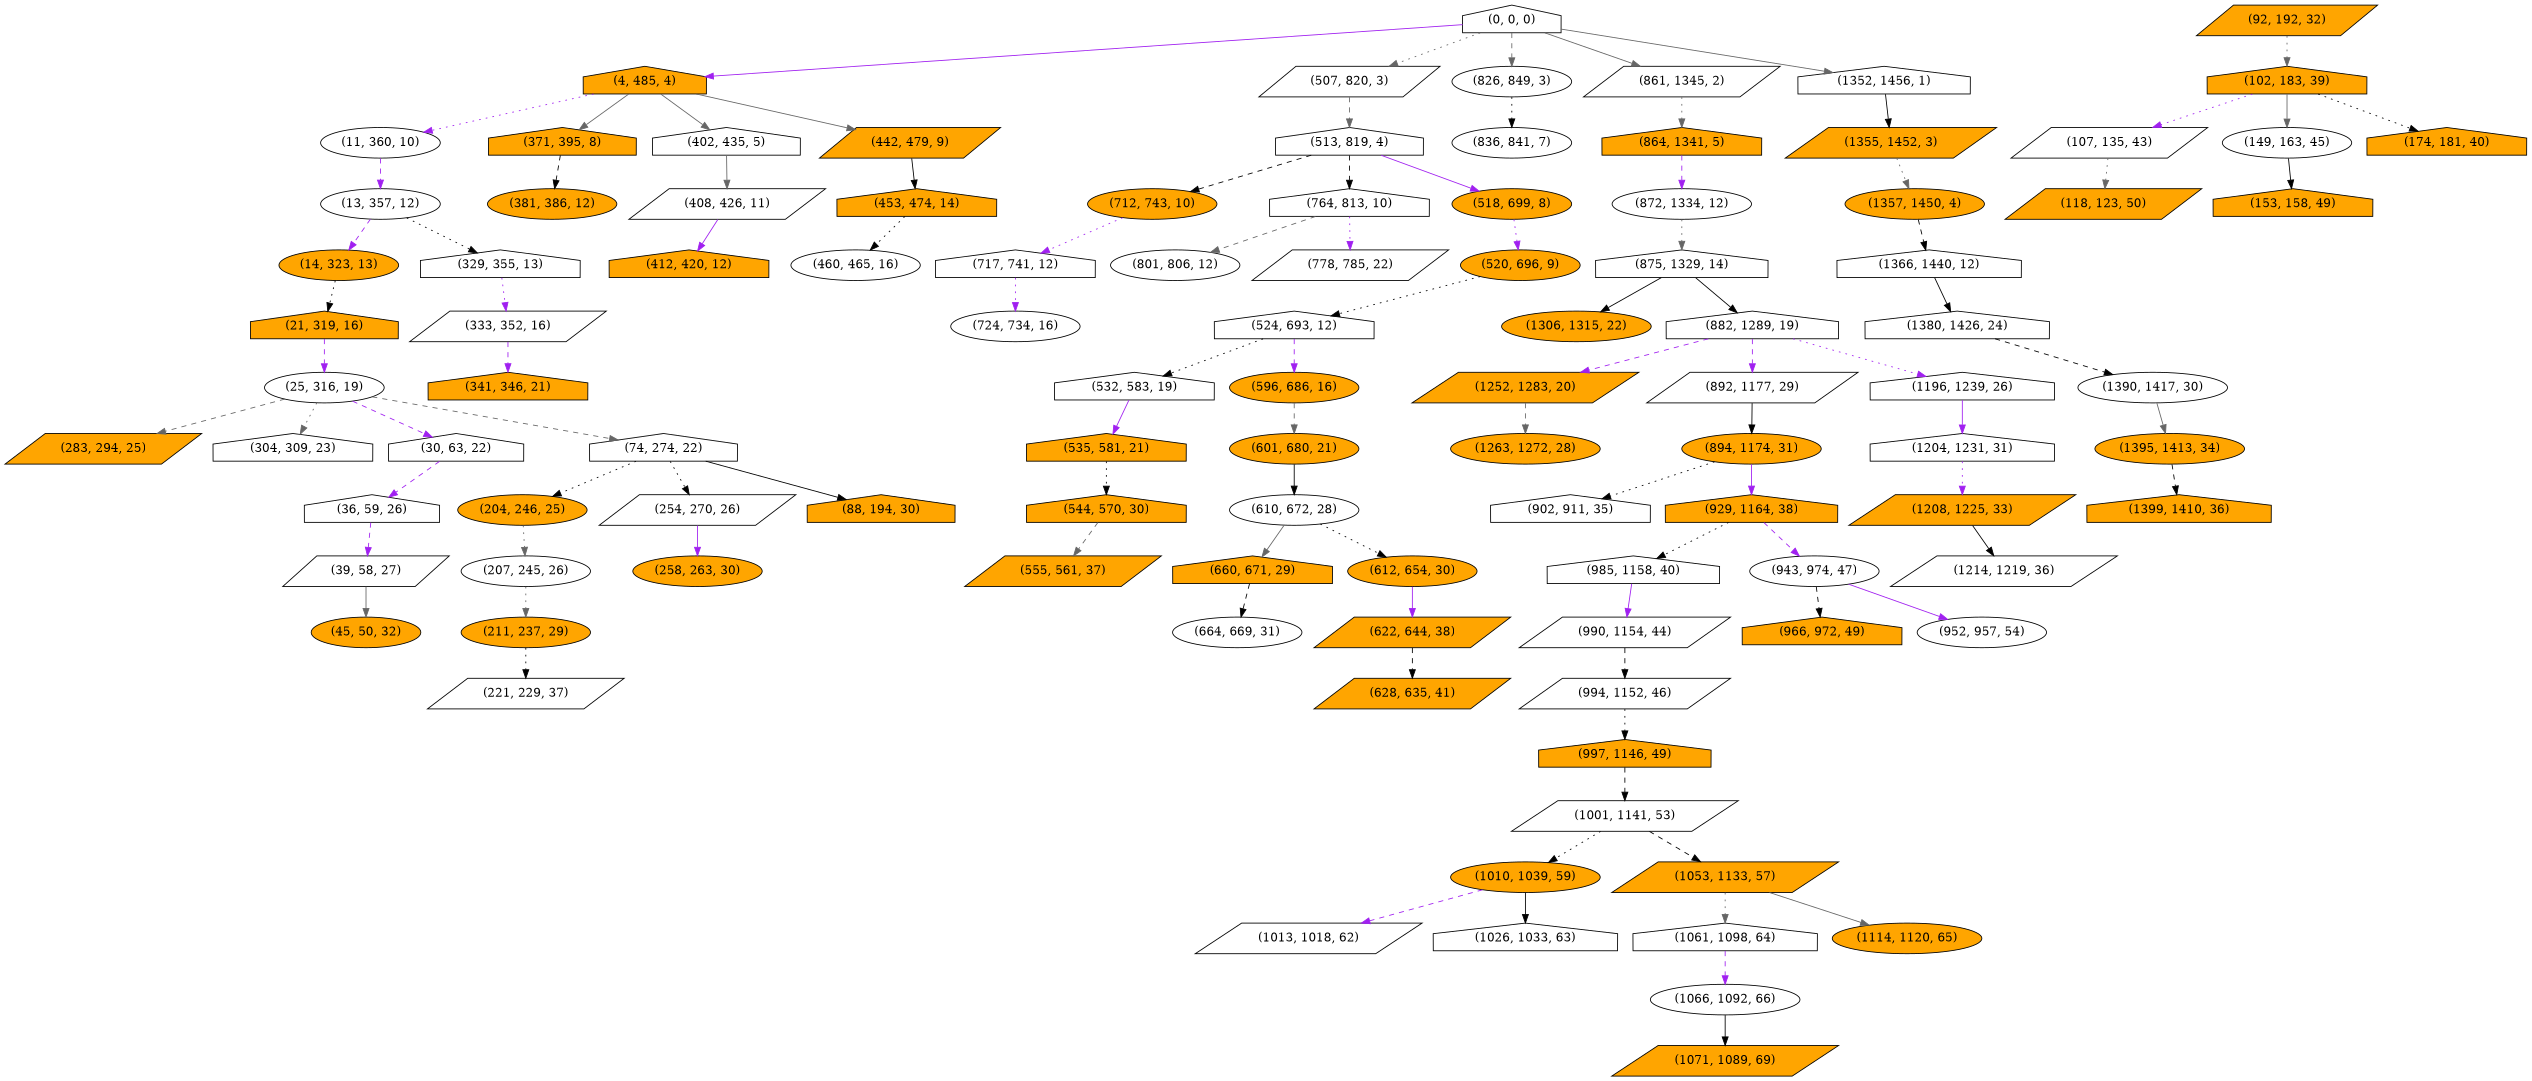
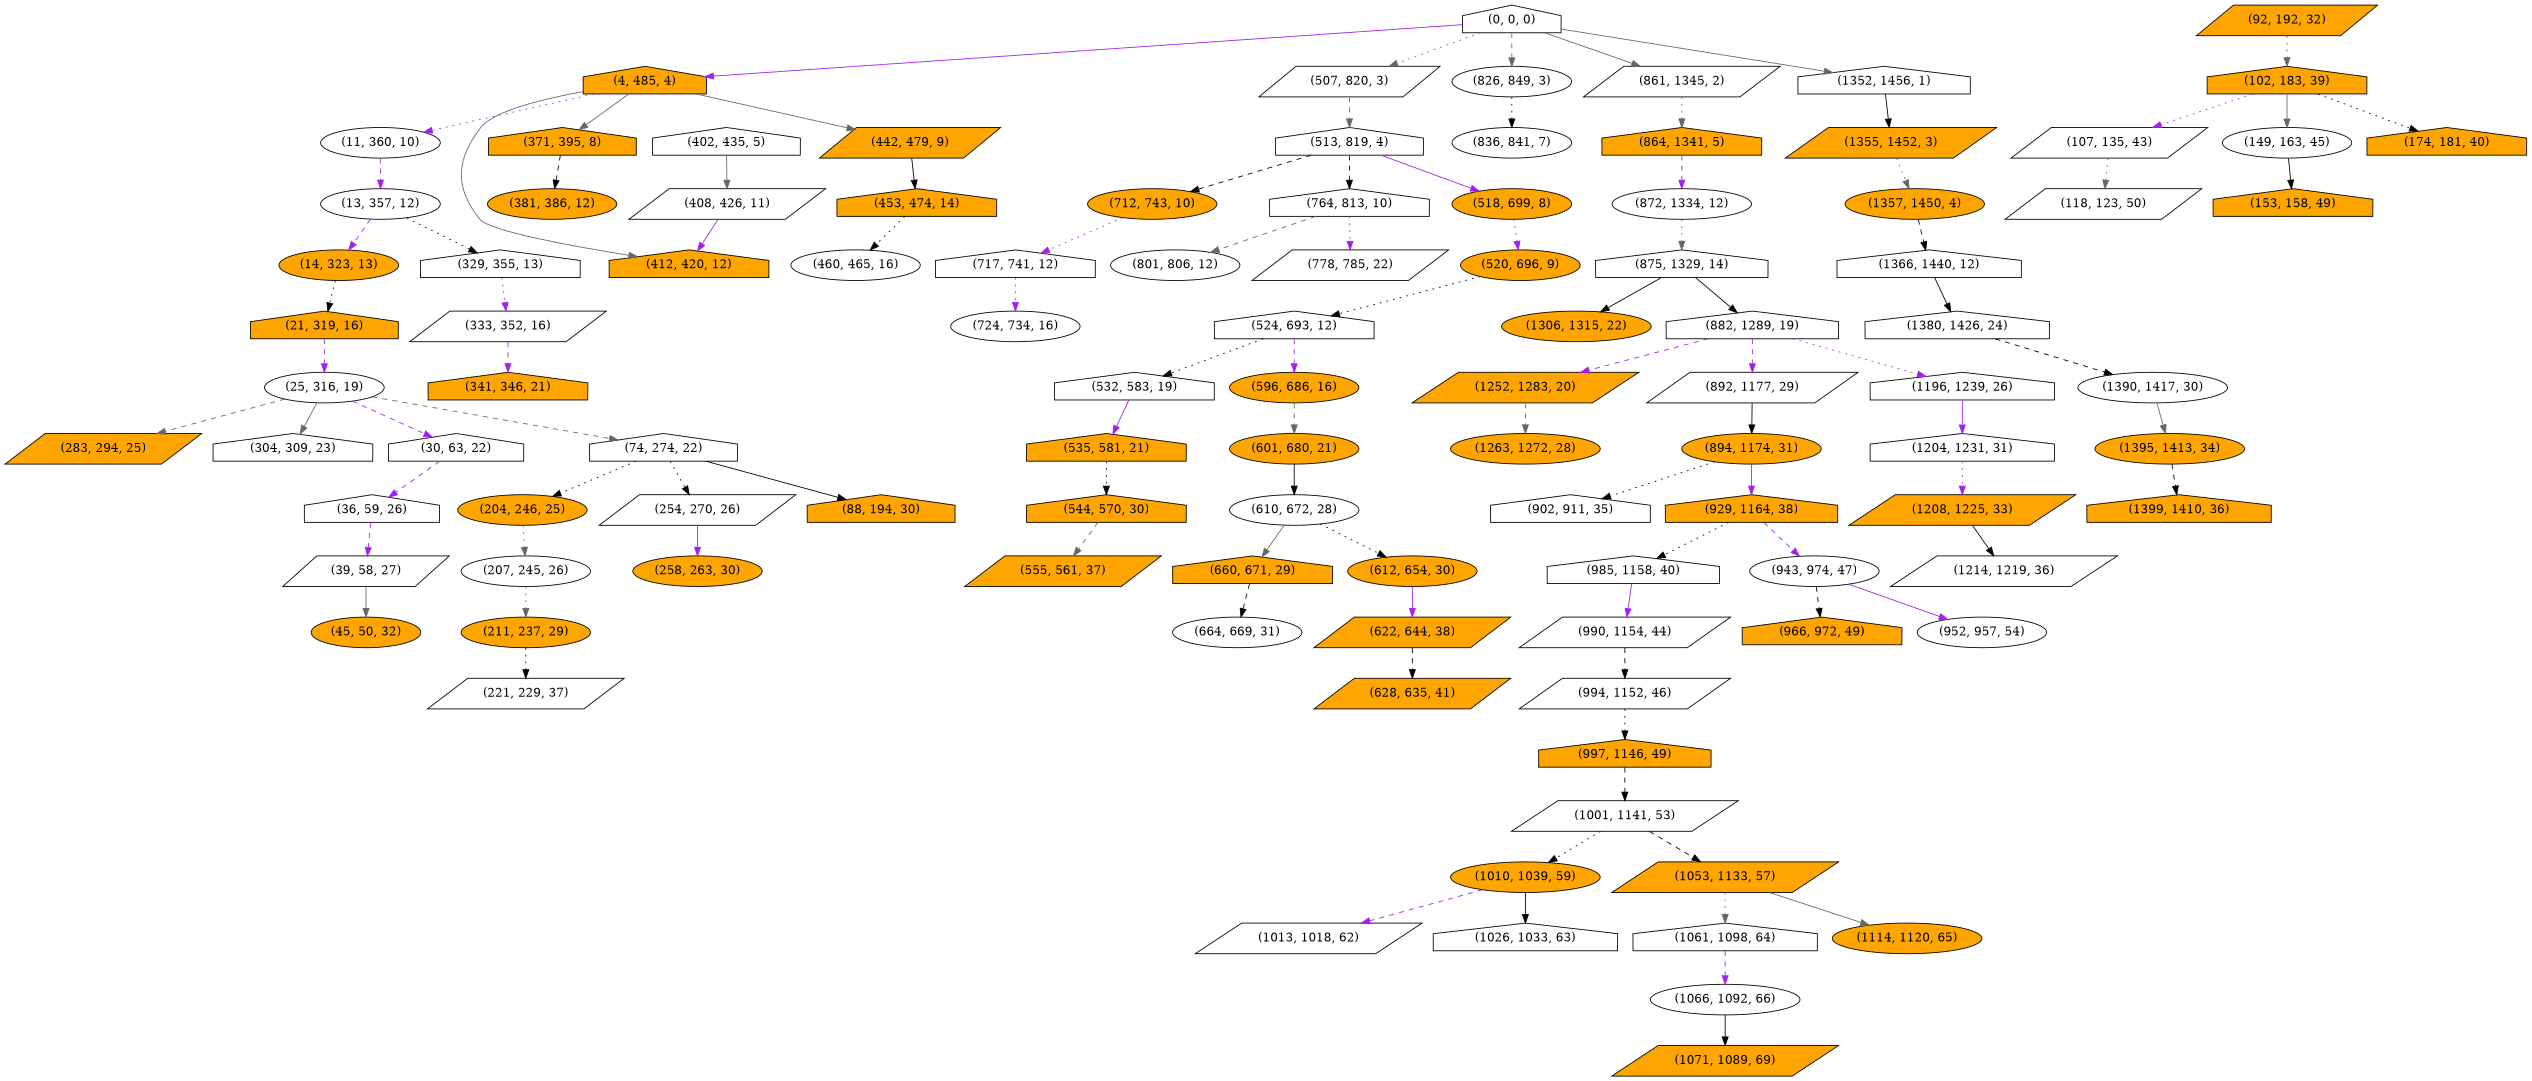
edge "(4, 485, 4)" -> "(402, 435, 5)": now "(4, 485, 4)" -> "(412, 420, 12)"
node "(118, 123, 50)": fillcolor orange -> white
edge "(25, 316, 19)" -> "(304, 309, 23)": style dotted -> solid
